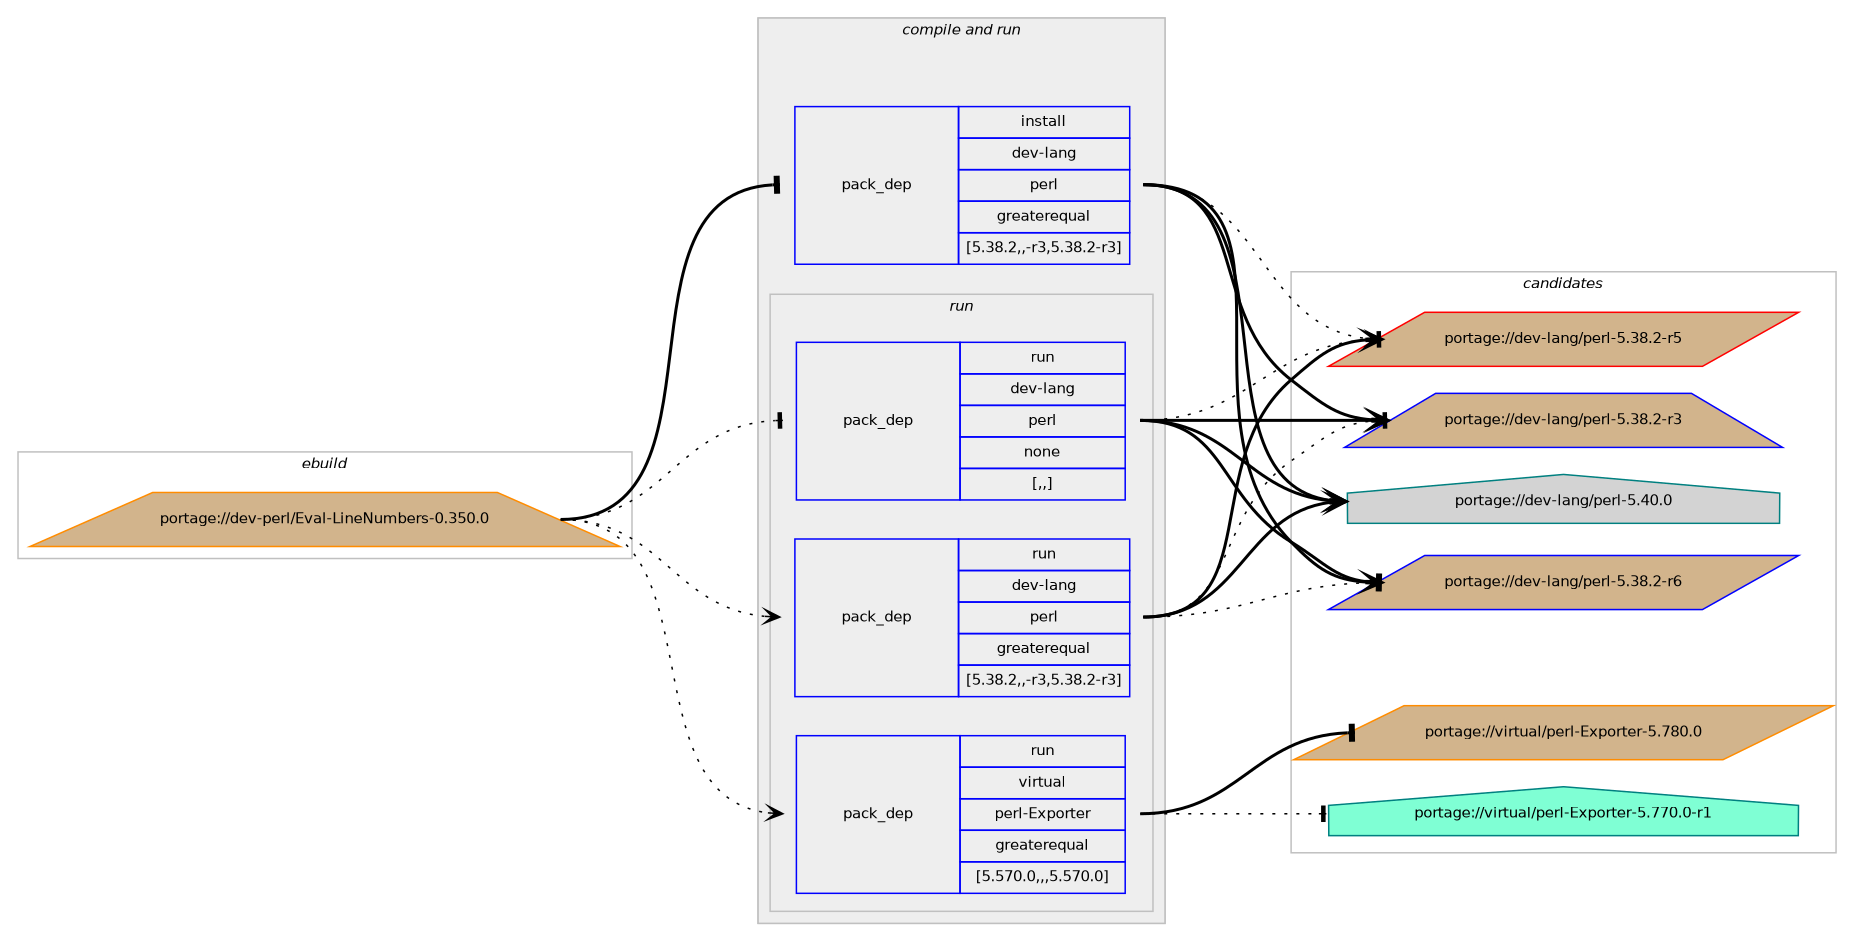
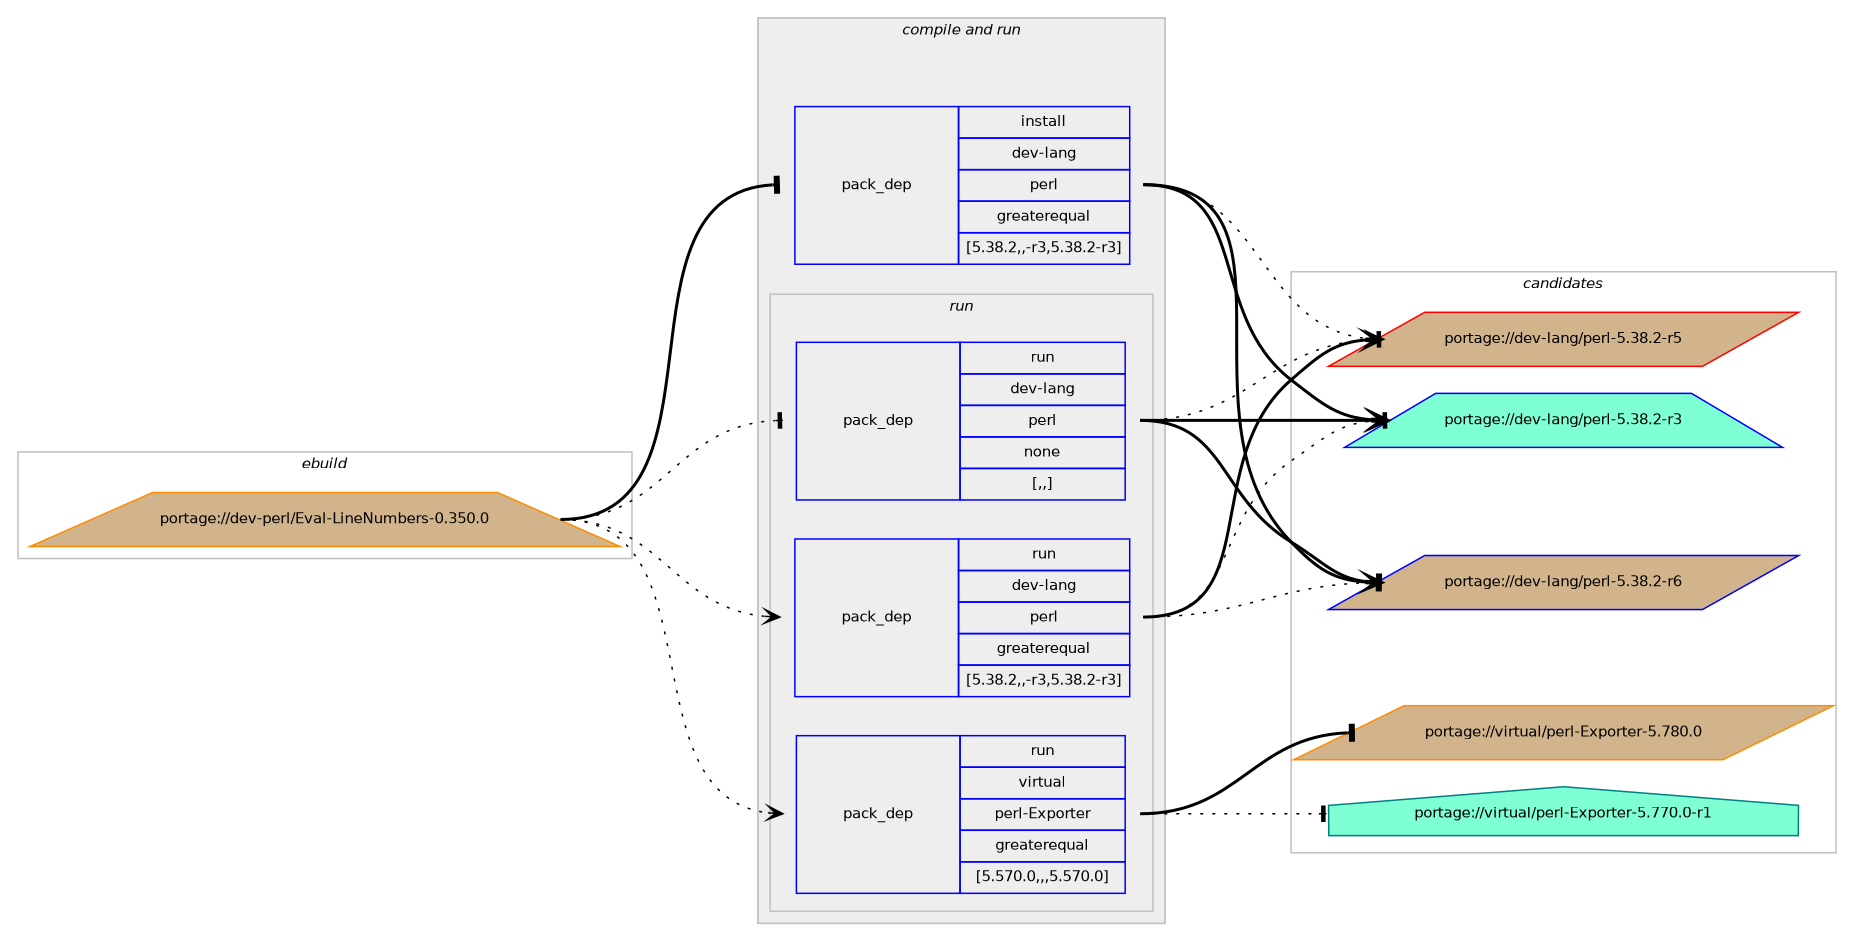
node "portage://dev-lang/perl-5.38.2-r3": fillcolor tan -> aquamarine
node "portage://dev-lang/perl-5.40.0": removed
